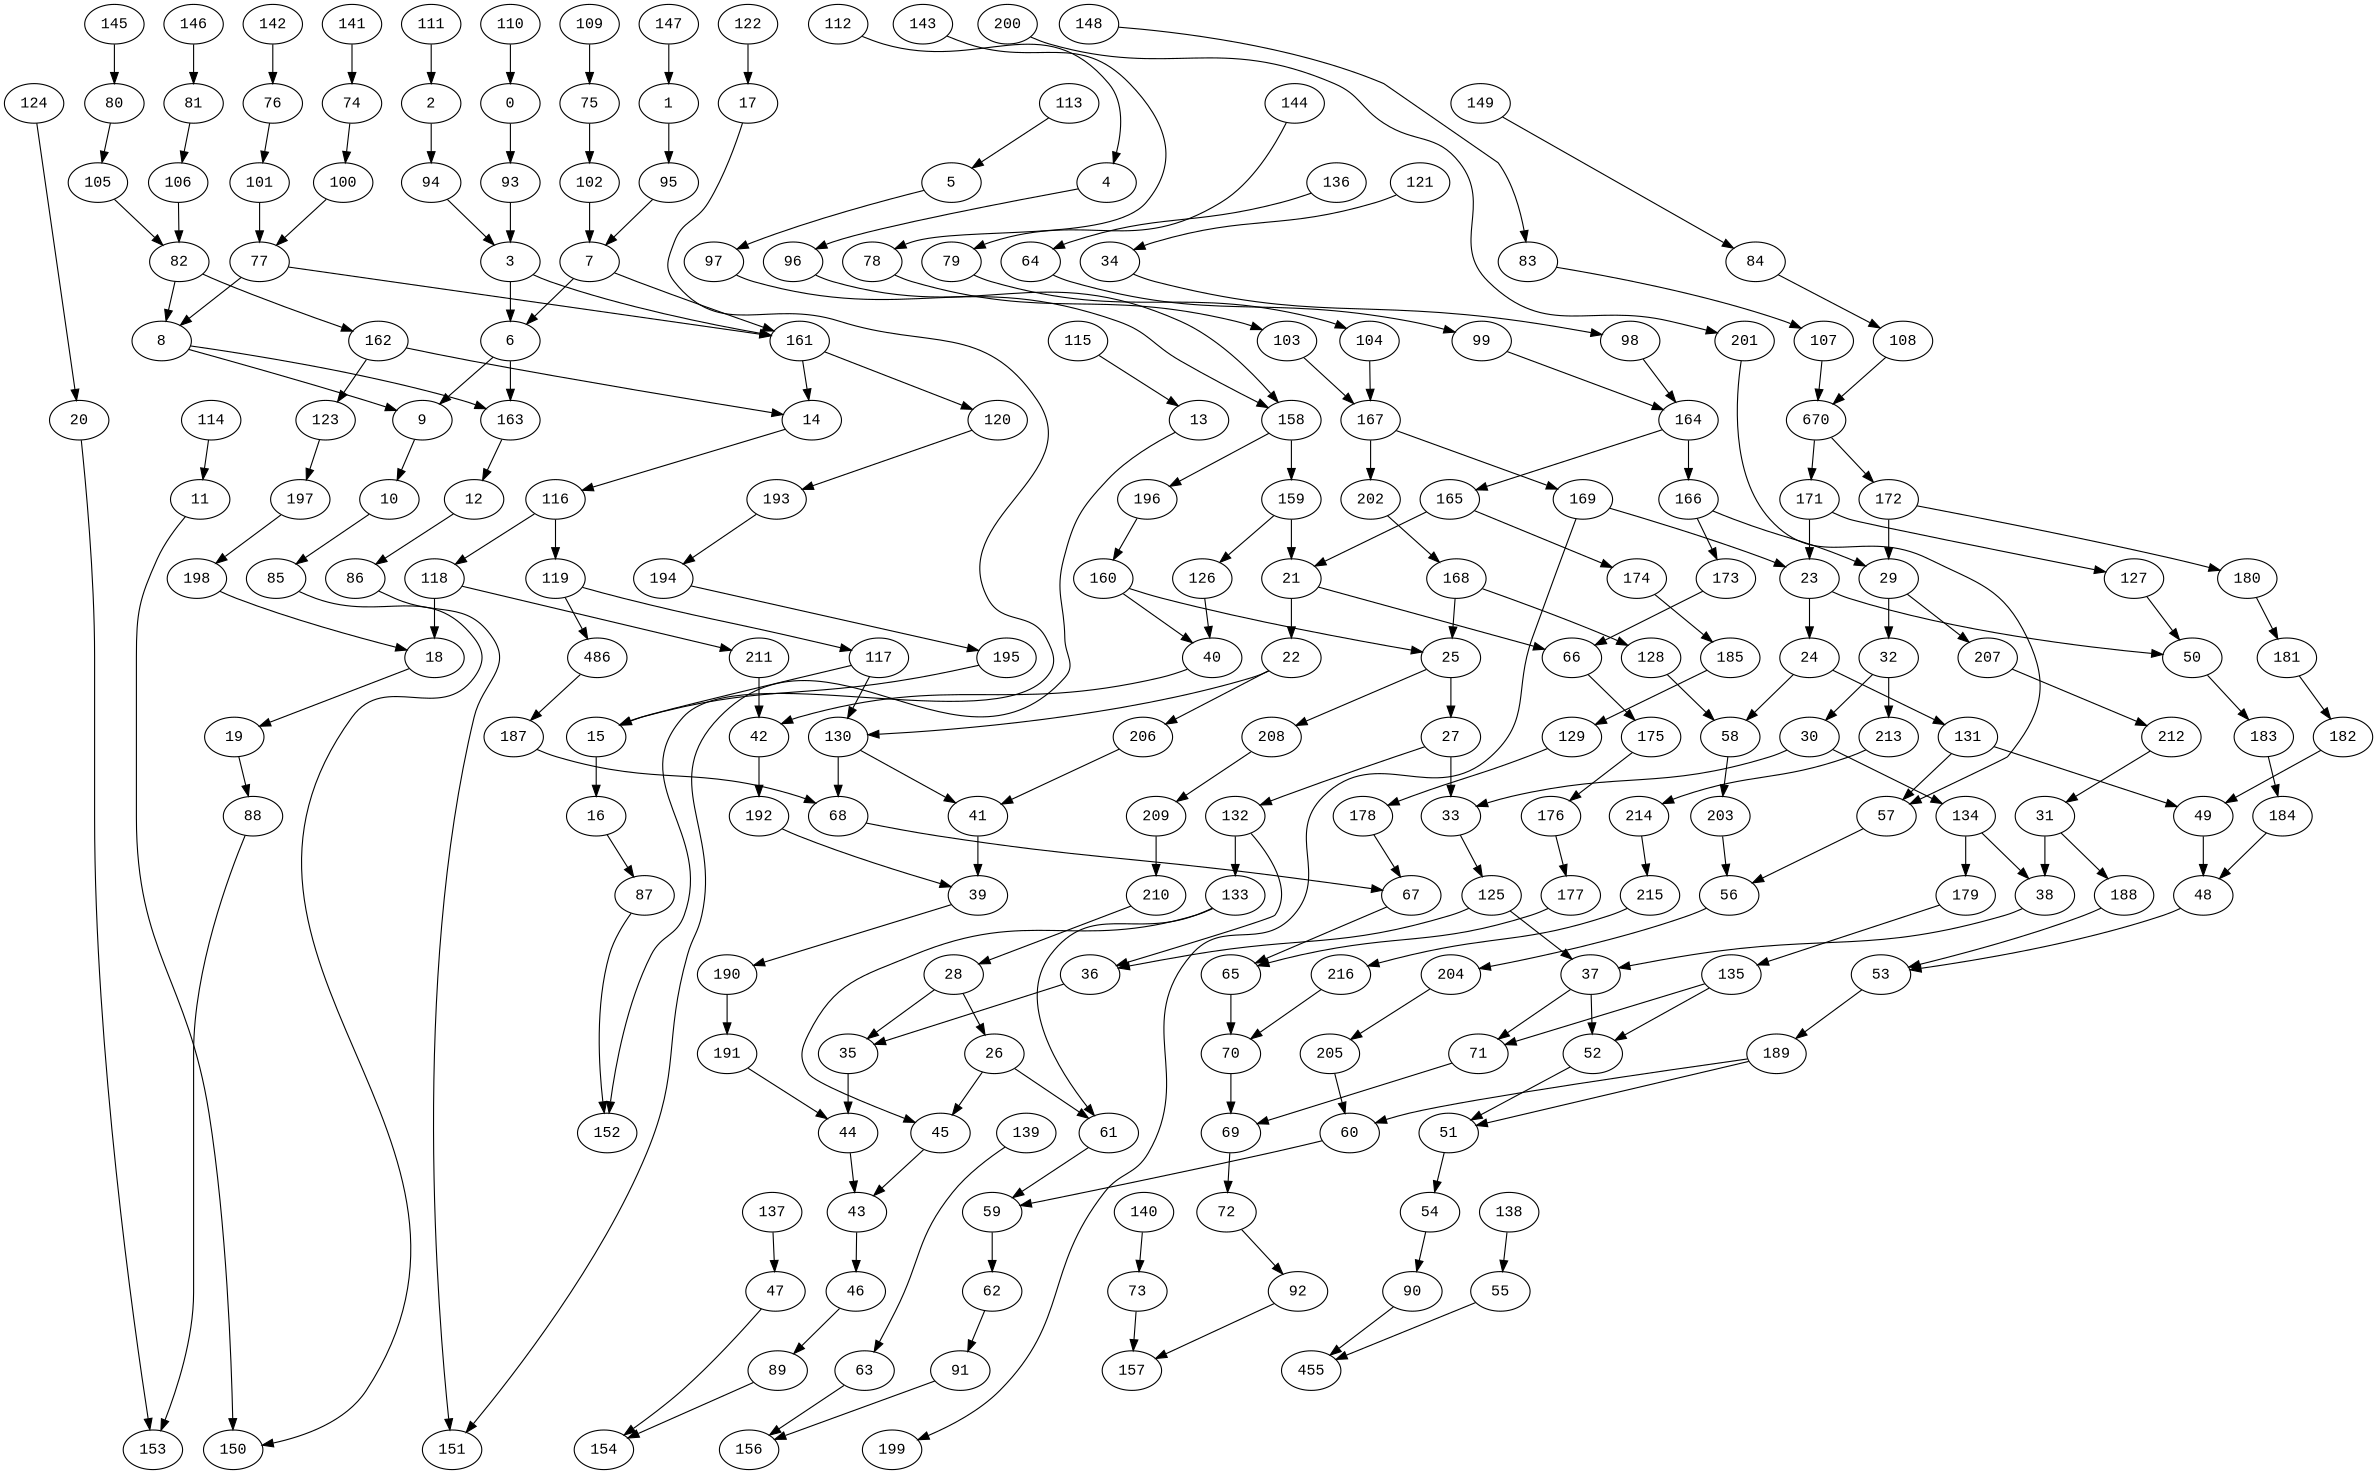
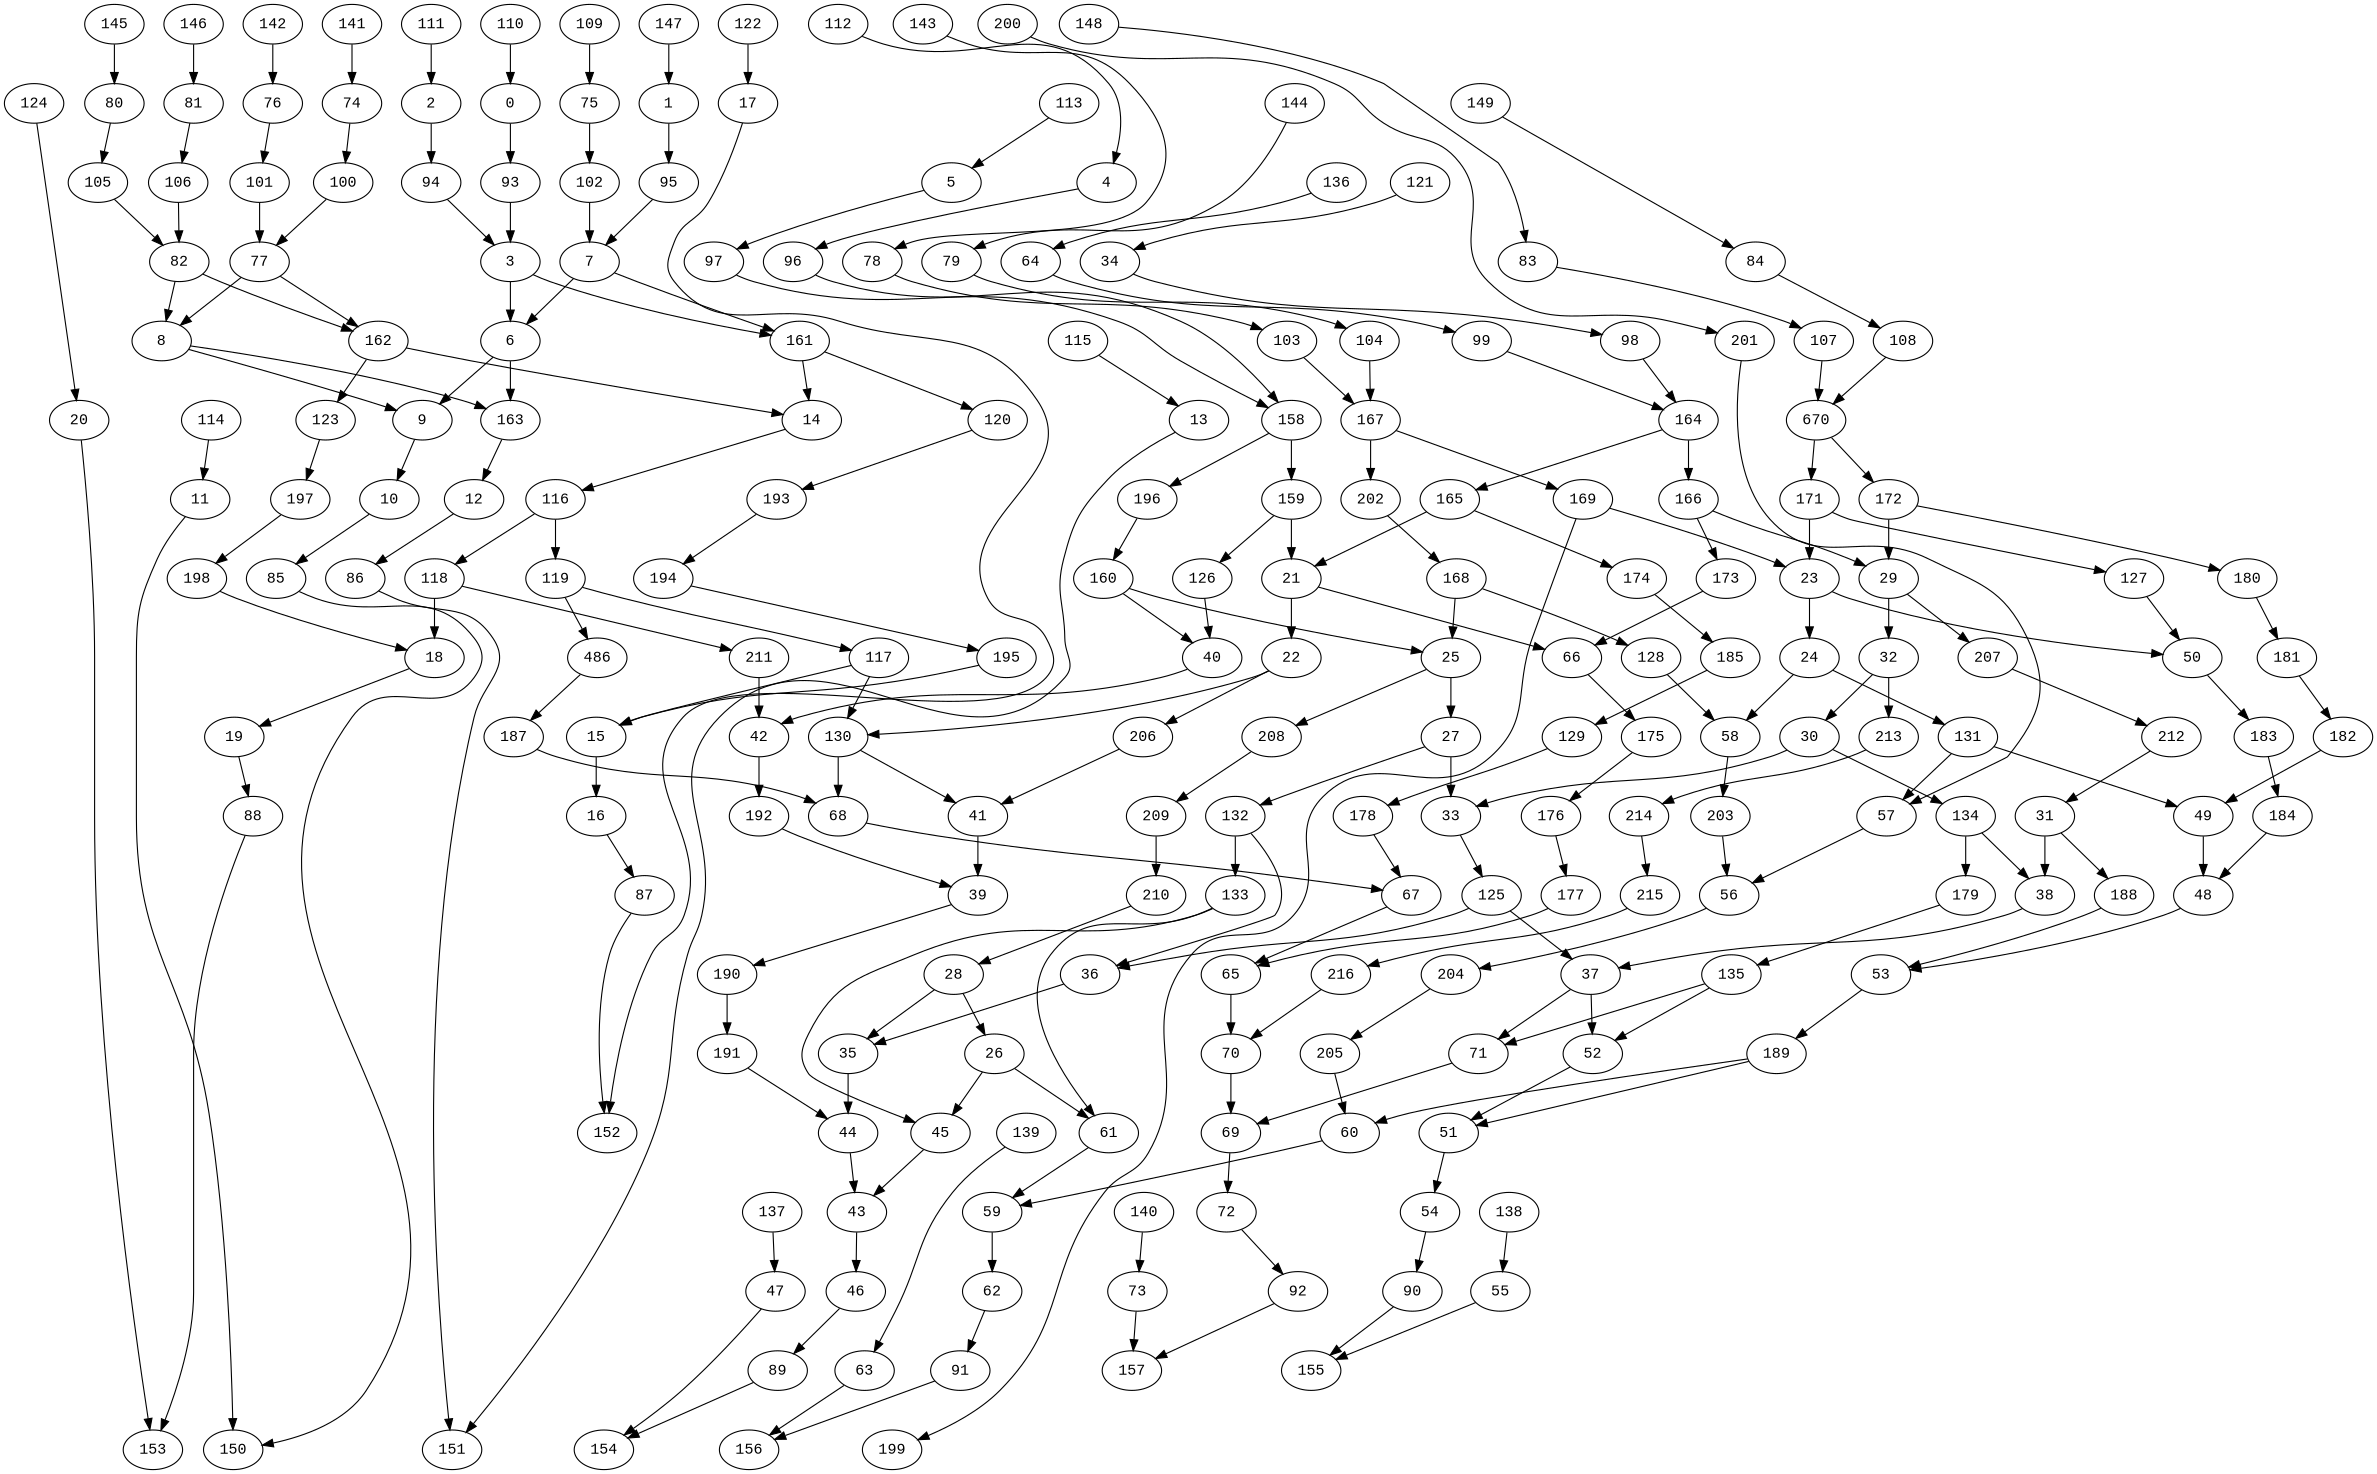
edge "77" -> "161": now "77" -> "162"
node "455": label "455" -> "155"
